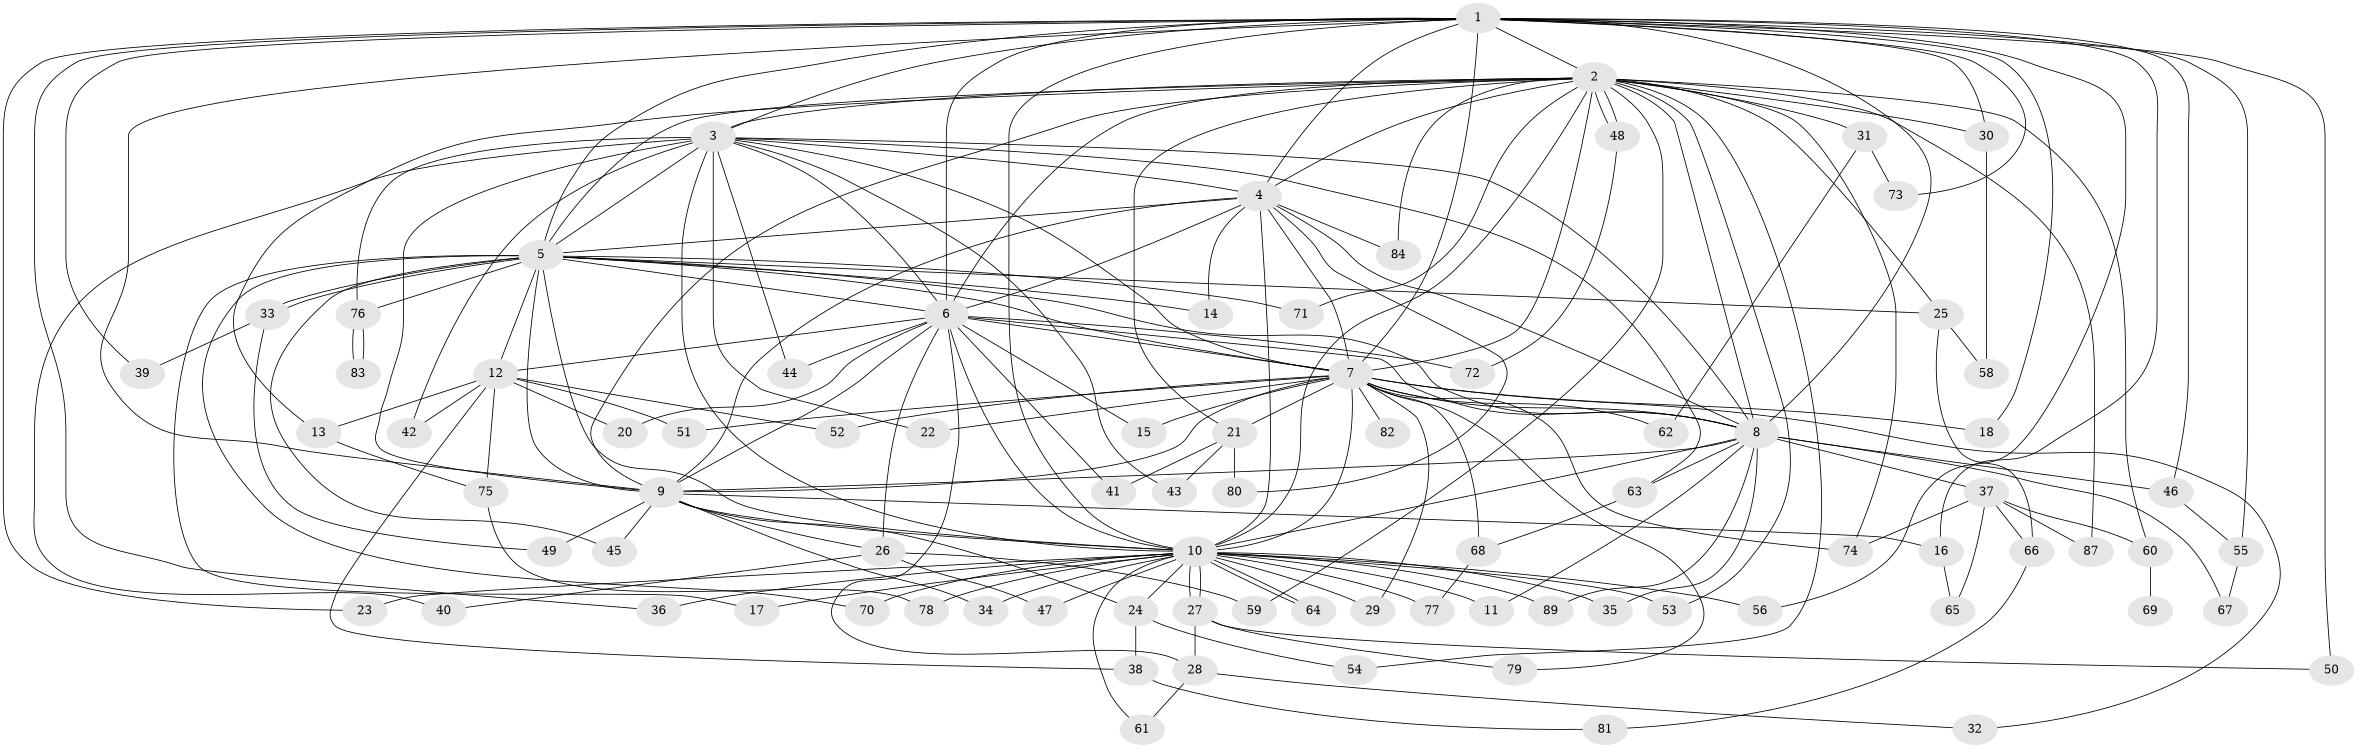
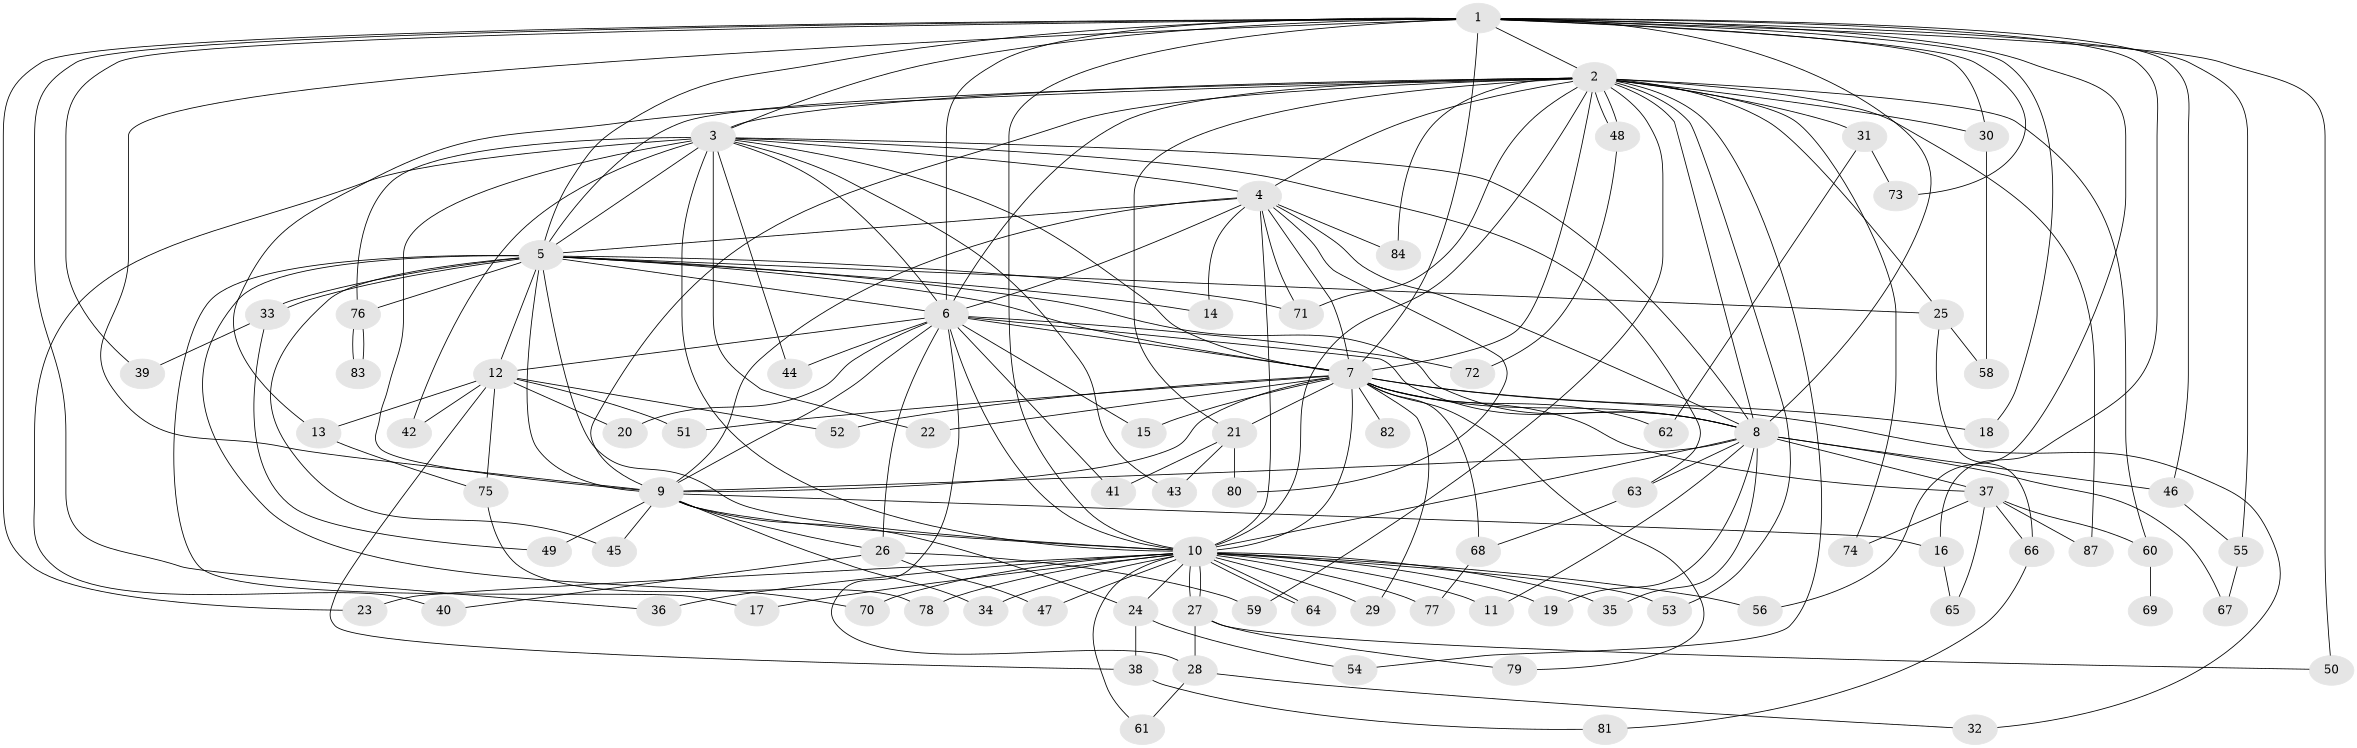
edge "1" -- "4": now "71" -- "4"
edge "7" -- "74": now "7" -- "37"
node "89": label "89" -> "19"
